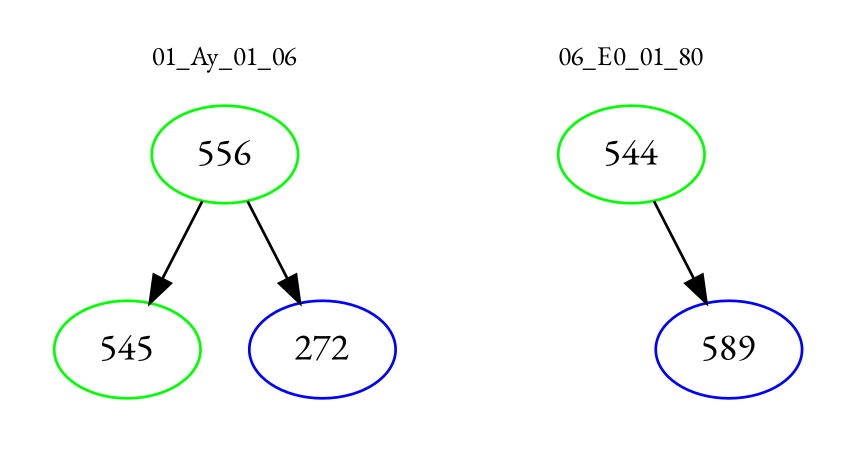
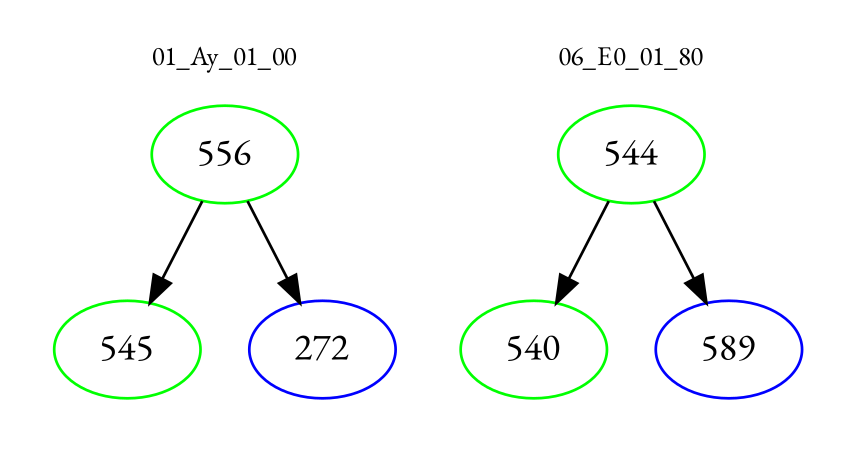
cluster "01_Ay_01_06": label "01_Ay_01_06" -> "01_Ay_01_00"
node "540": added
